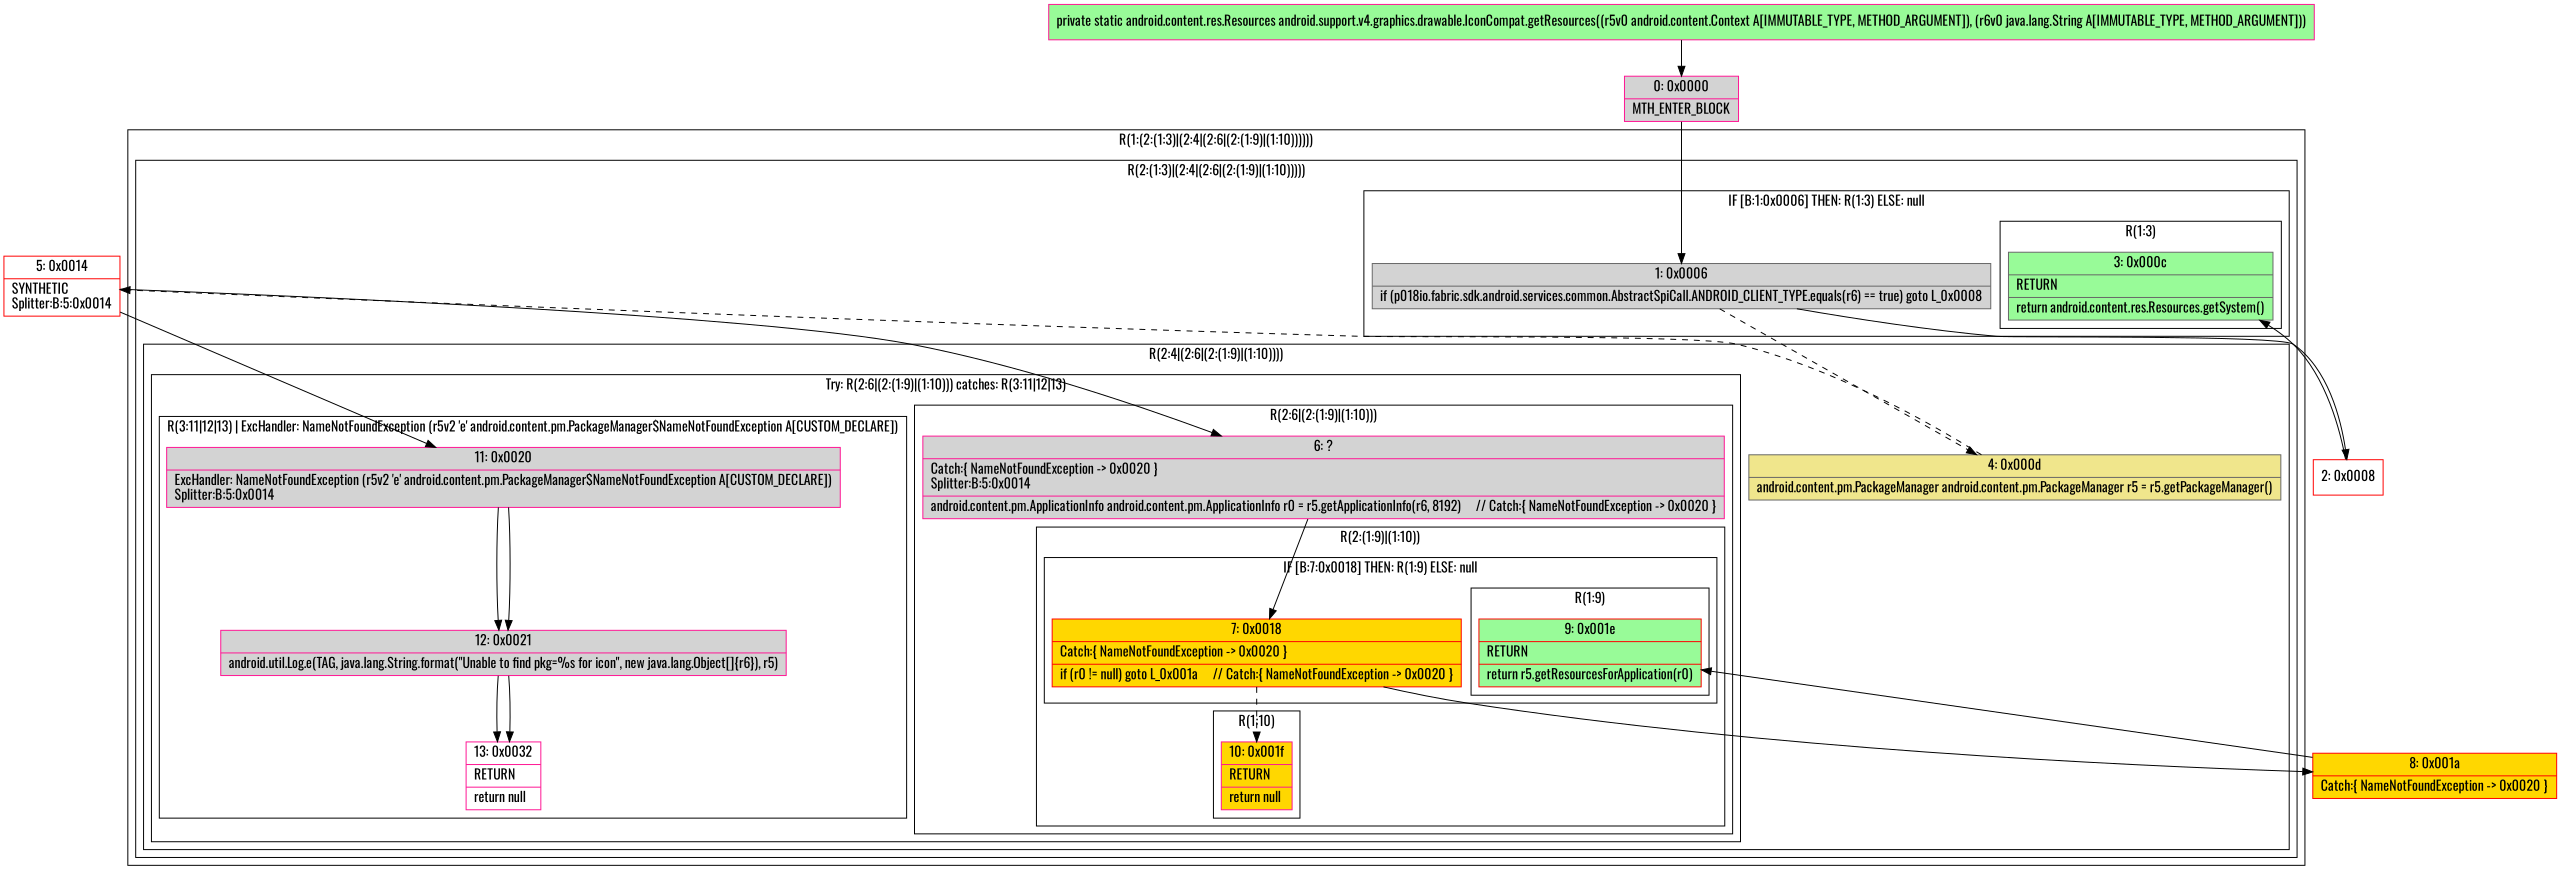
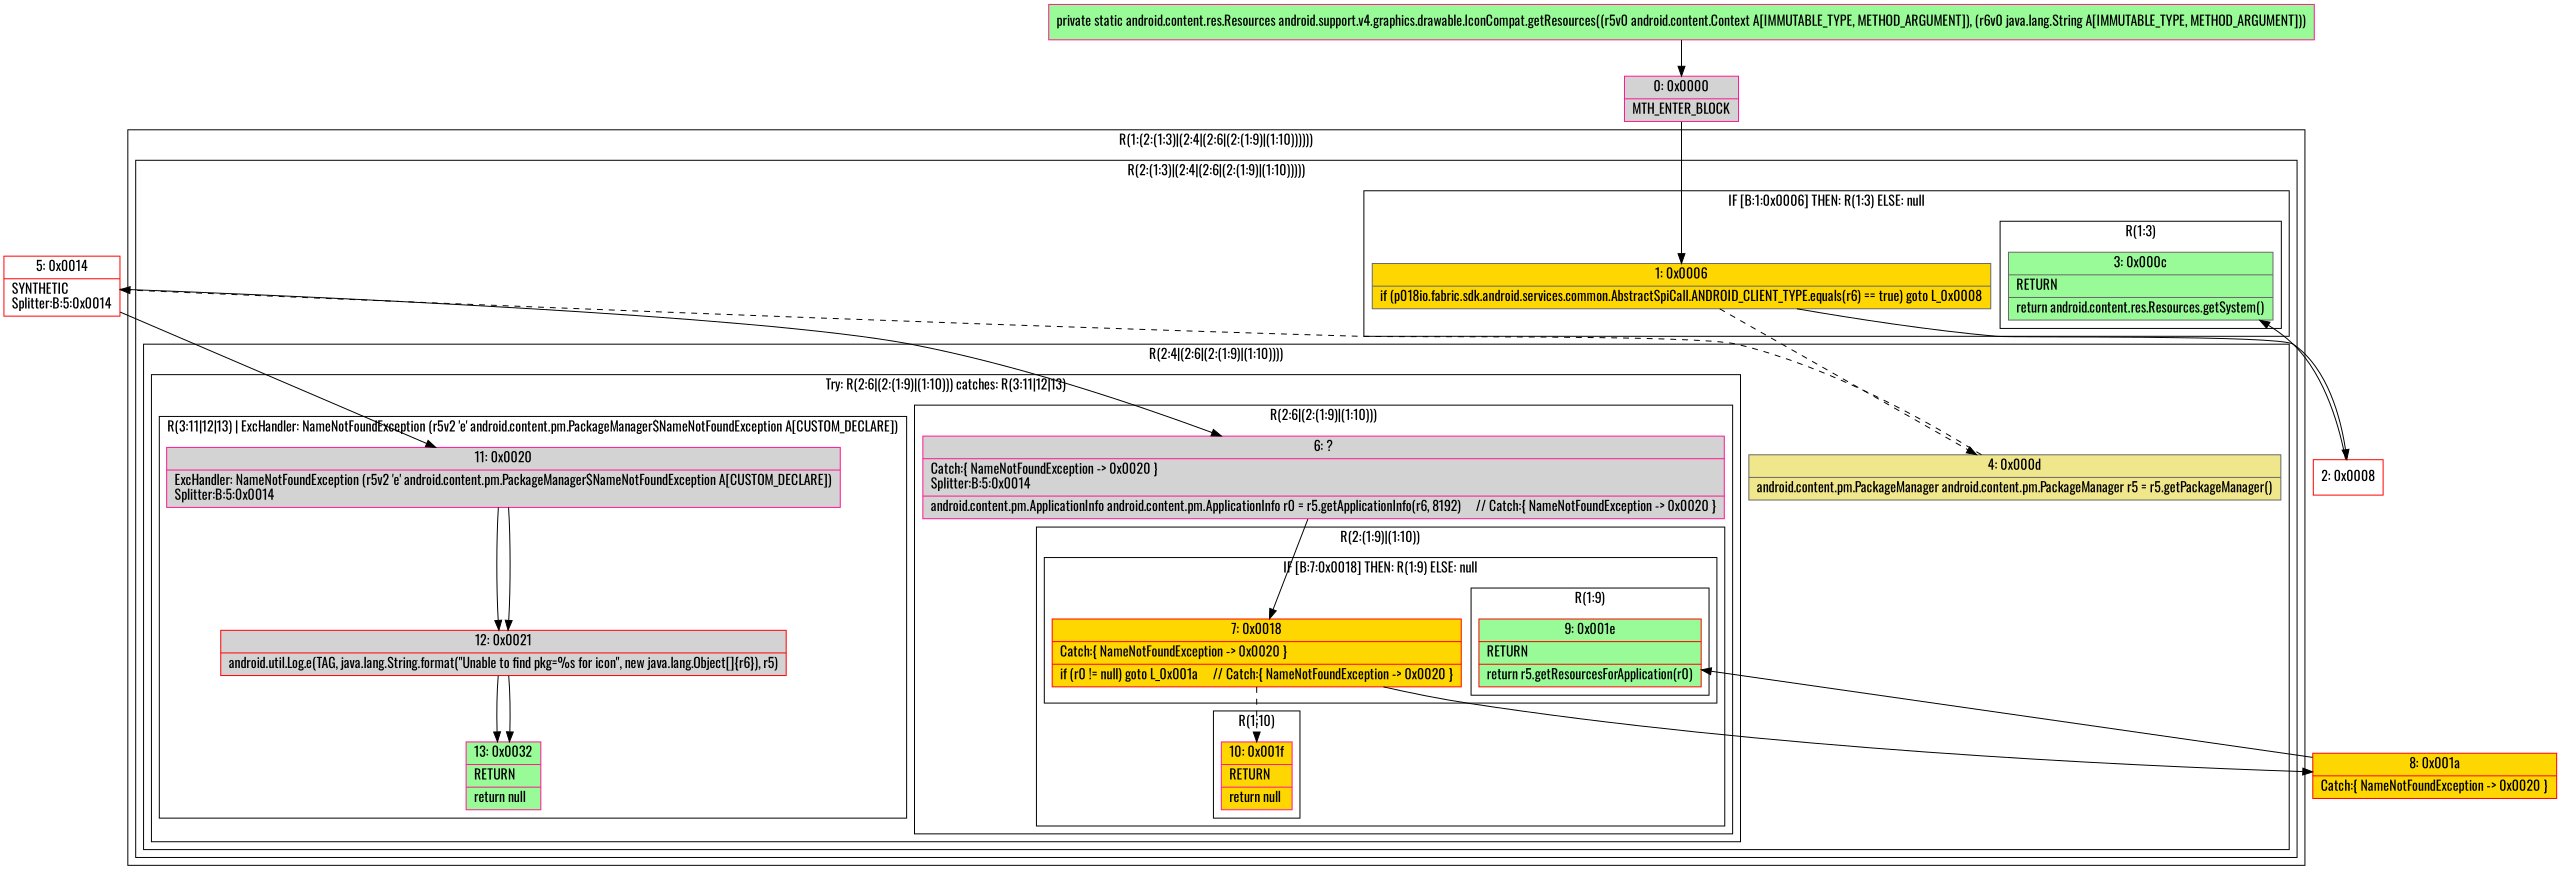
node "1: 0x0006": fillcolor lightgrey -> gold
node "12: 0x0021": color deeppink -> red
node "13: 0x0032": fillcolor white -> palegreen
